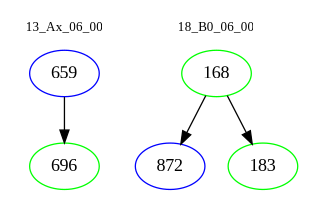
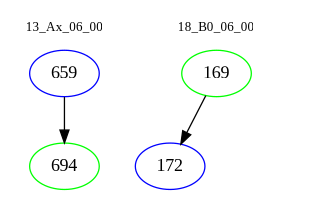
node "168": label "168" -> "169"
node "696": label "696" -> "694"
node "872": label "872" -> "172"
node "183": removed
